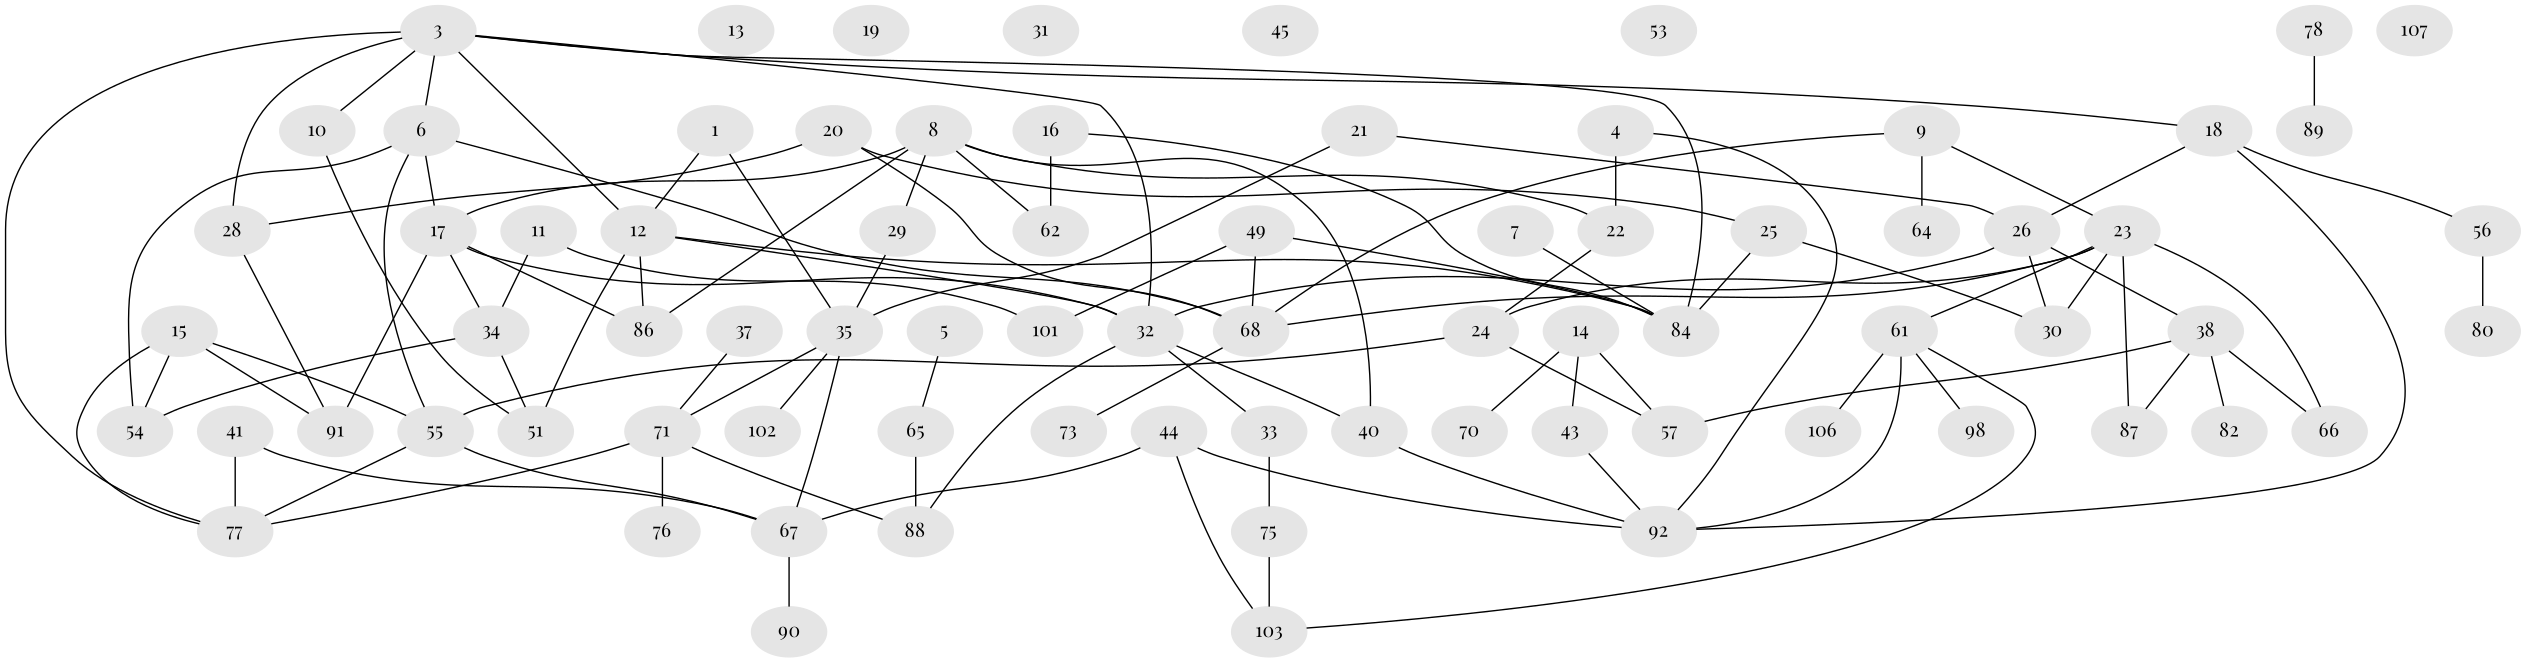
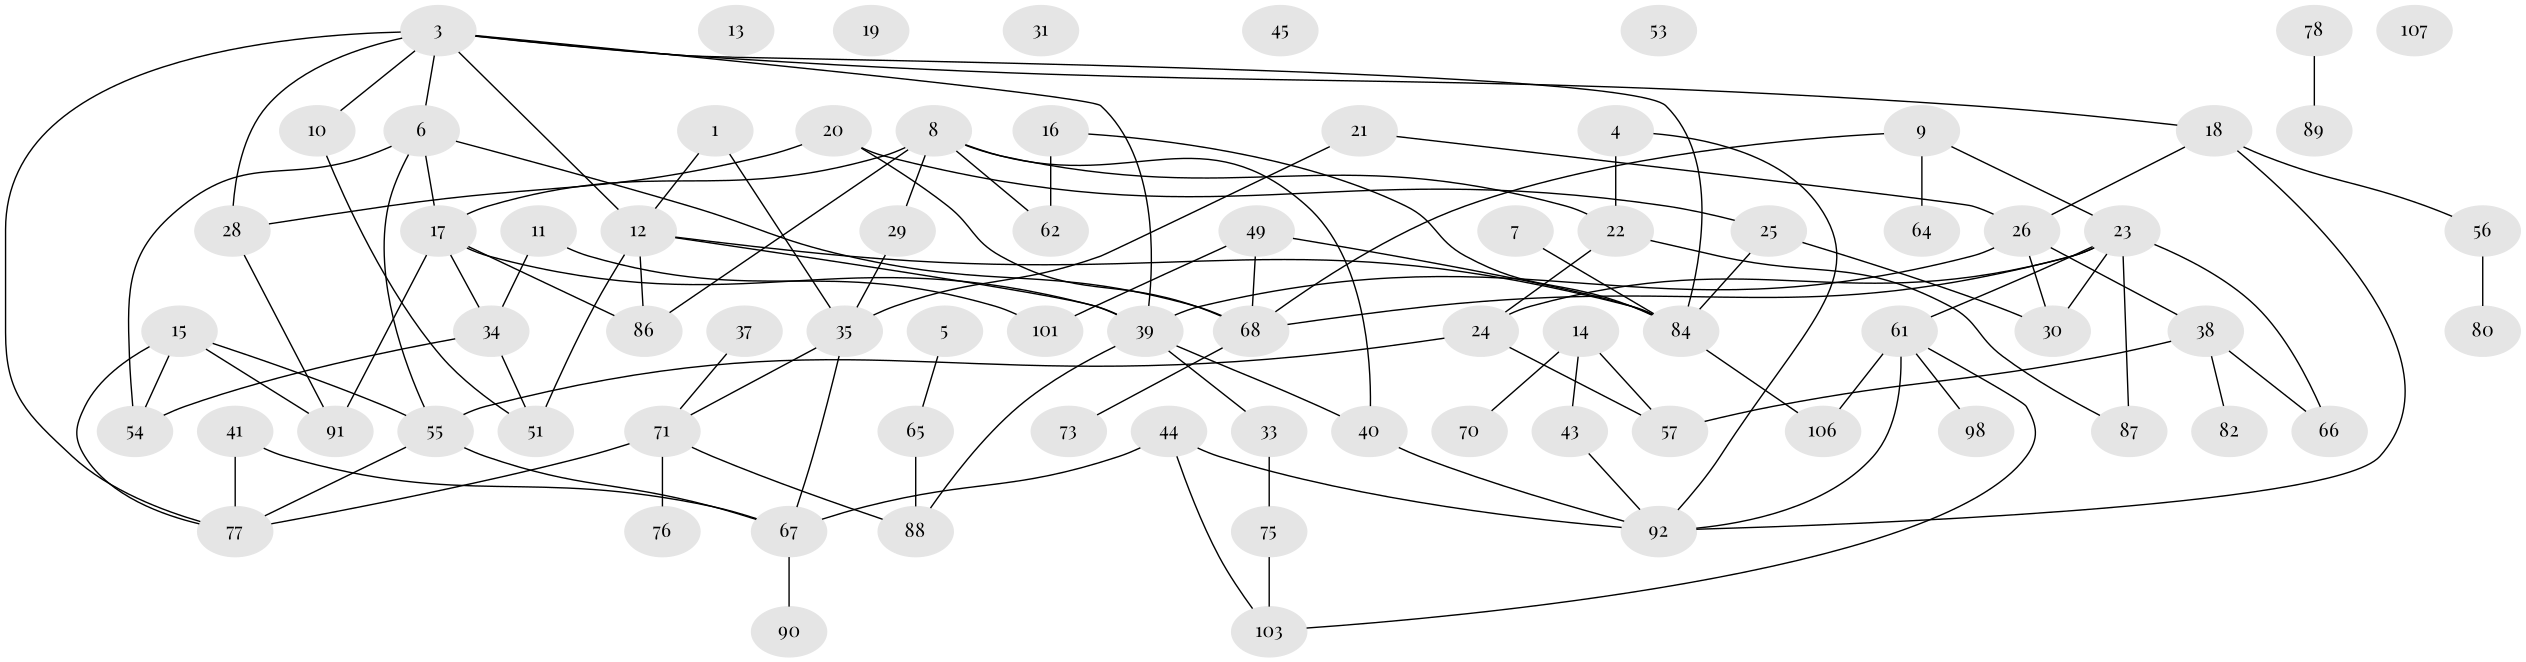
node "32": label "32" -> "39"
edge "84" -- "106": added
edge "38" -- "87": now "22" -- "87"
node "102": removed
